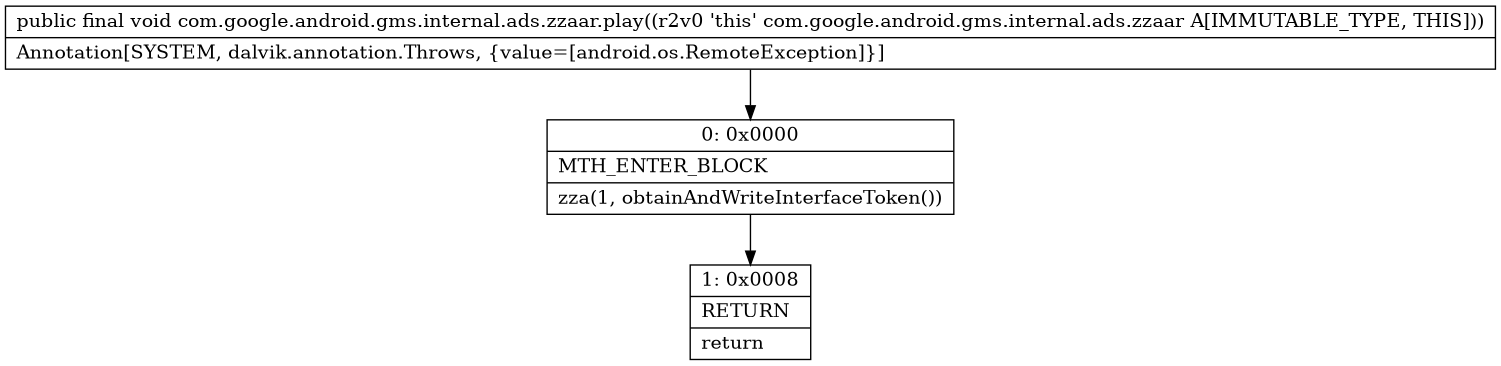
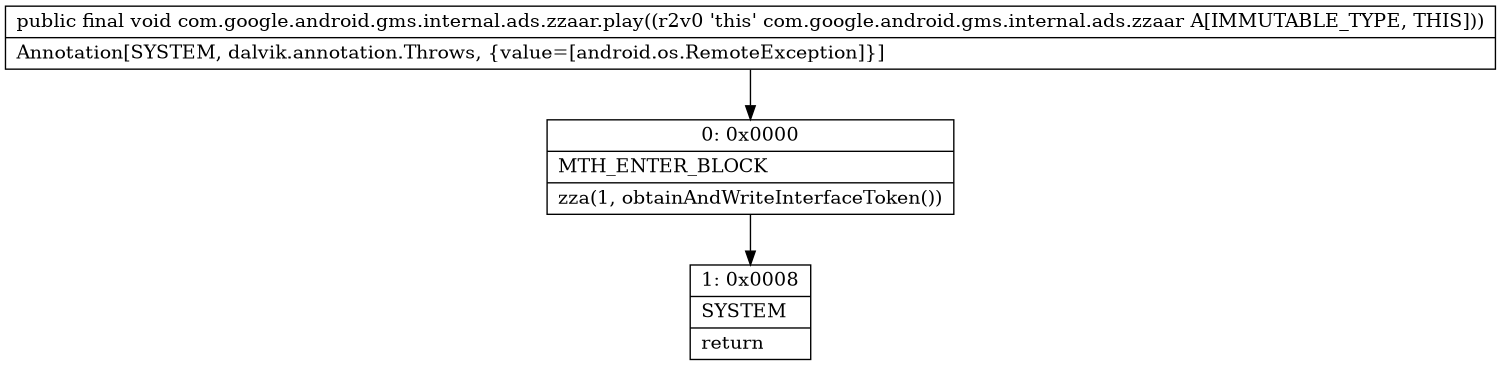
node "1: 0x0008": text "RETURN" -> "SYSTEM"
